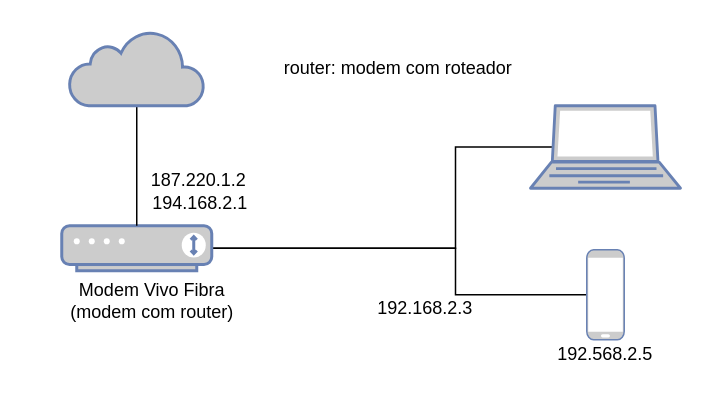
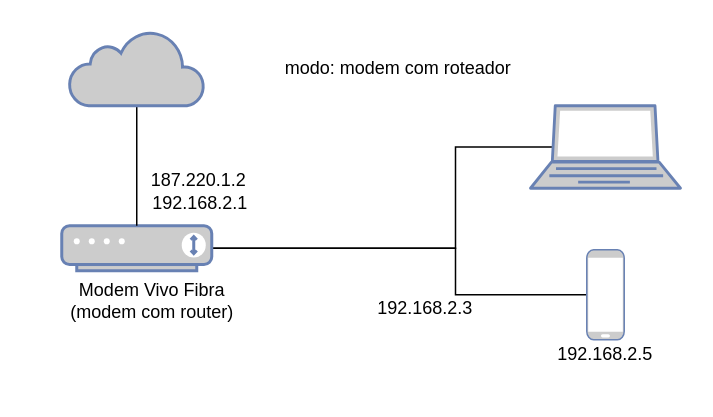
node "router: modem com roteador": label "router: modem com roteador" -> "modo: modem com roteador"
node "194.168.2.1": label "194.168.2.1" -> "192.168.2.1"
node "192.568.2.5": label "192.568.2.5" -> "192.168.2.5"
